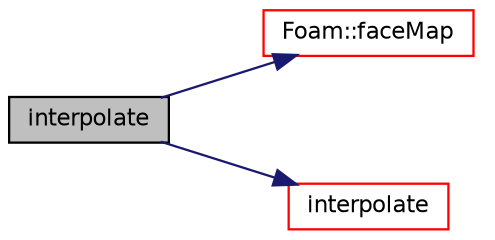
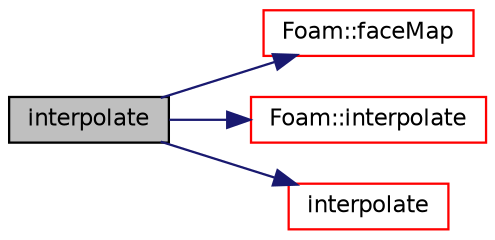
node "Foam::interpolate": added
